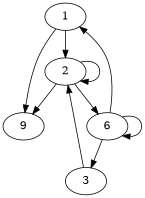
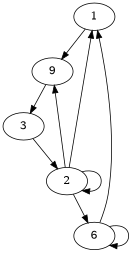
edge "1" -> "2": reversed
edge "6" -> "3": now "9" -> "3"
